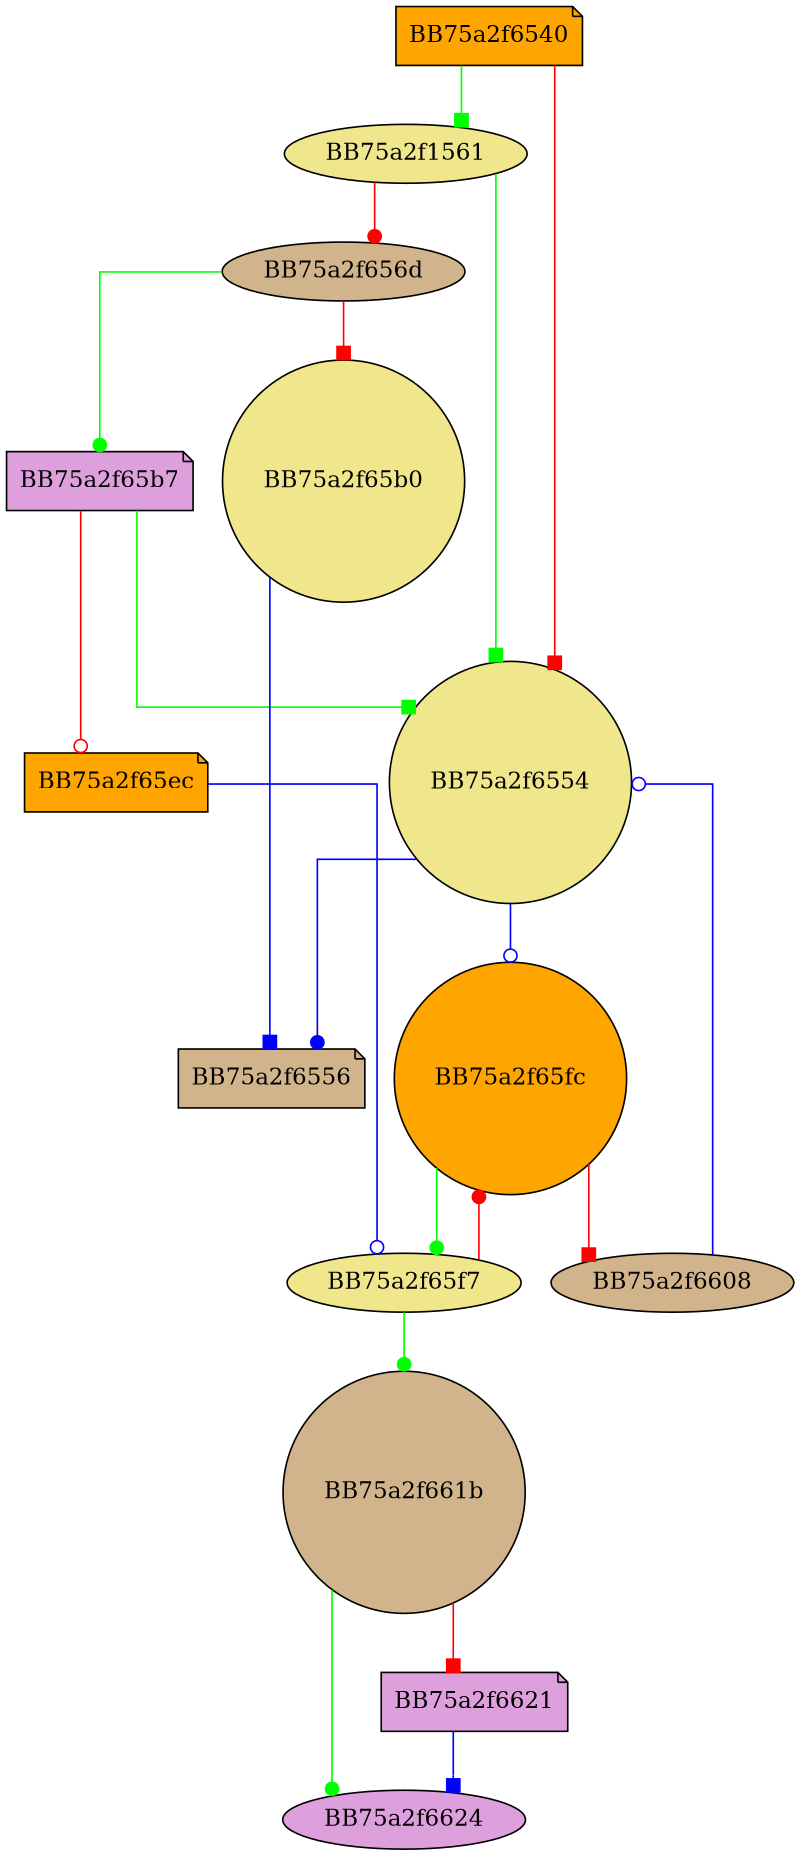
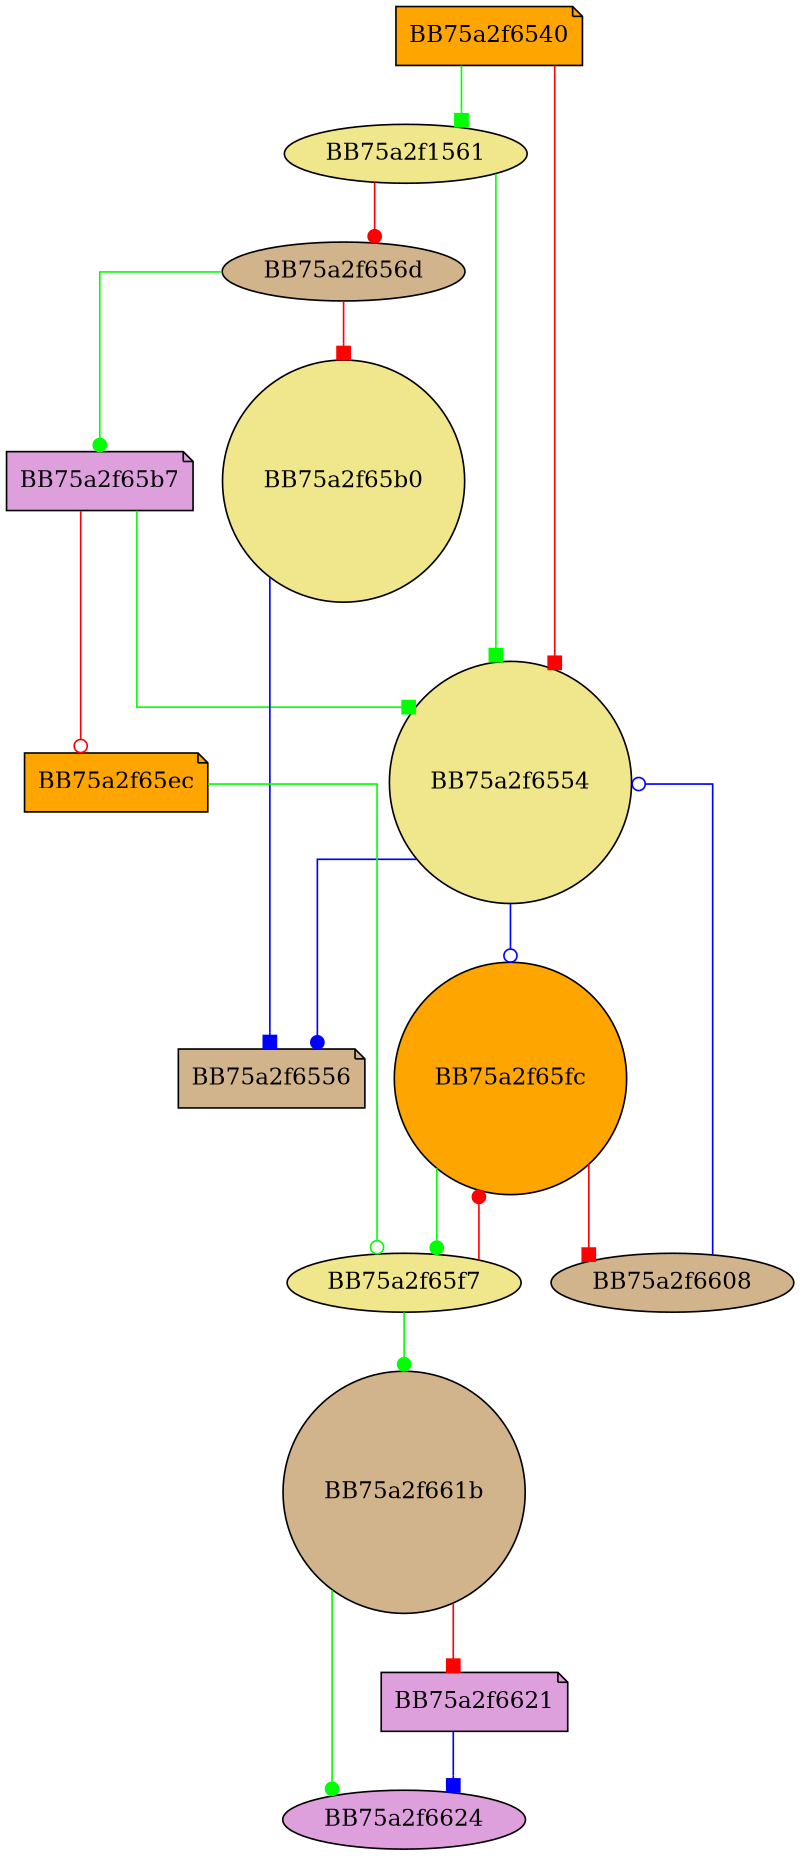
edge "BB75a2f65ec" -> "BB75a2f65f7": color blue -> green
